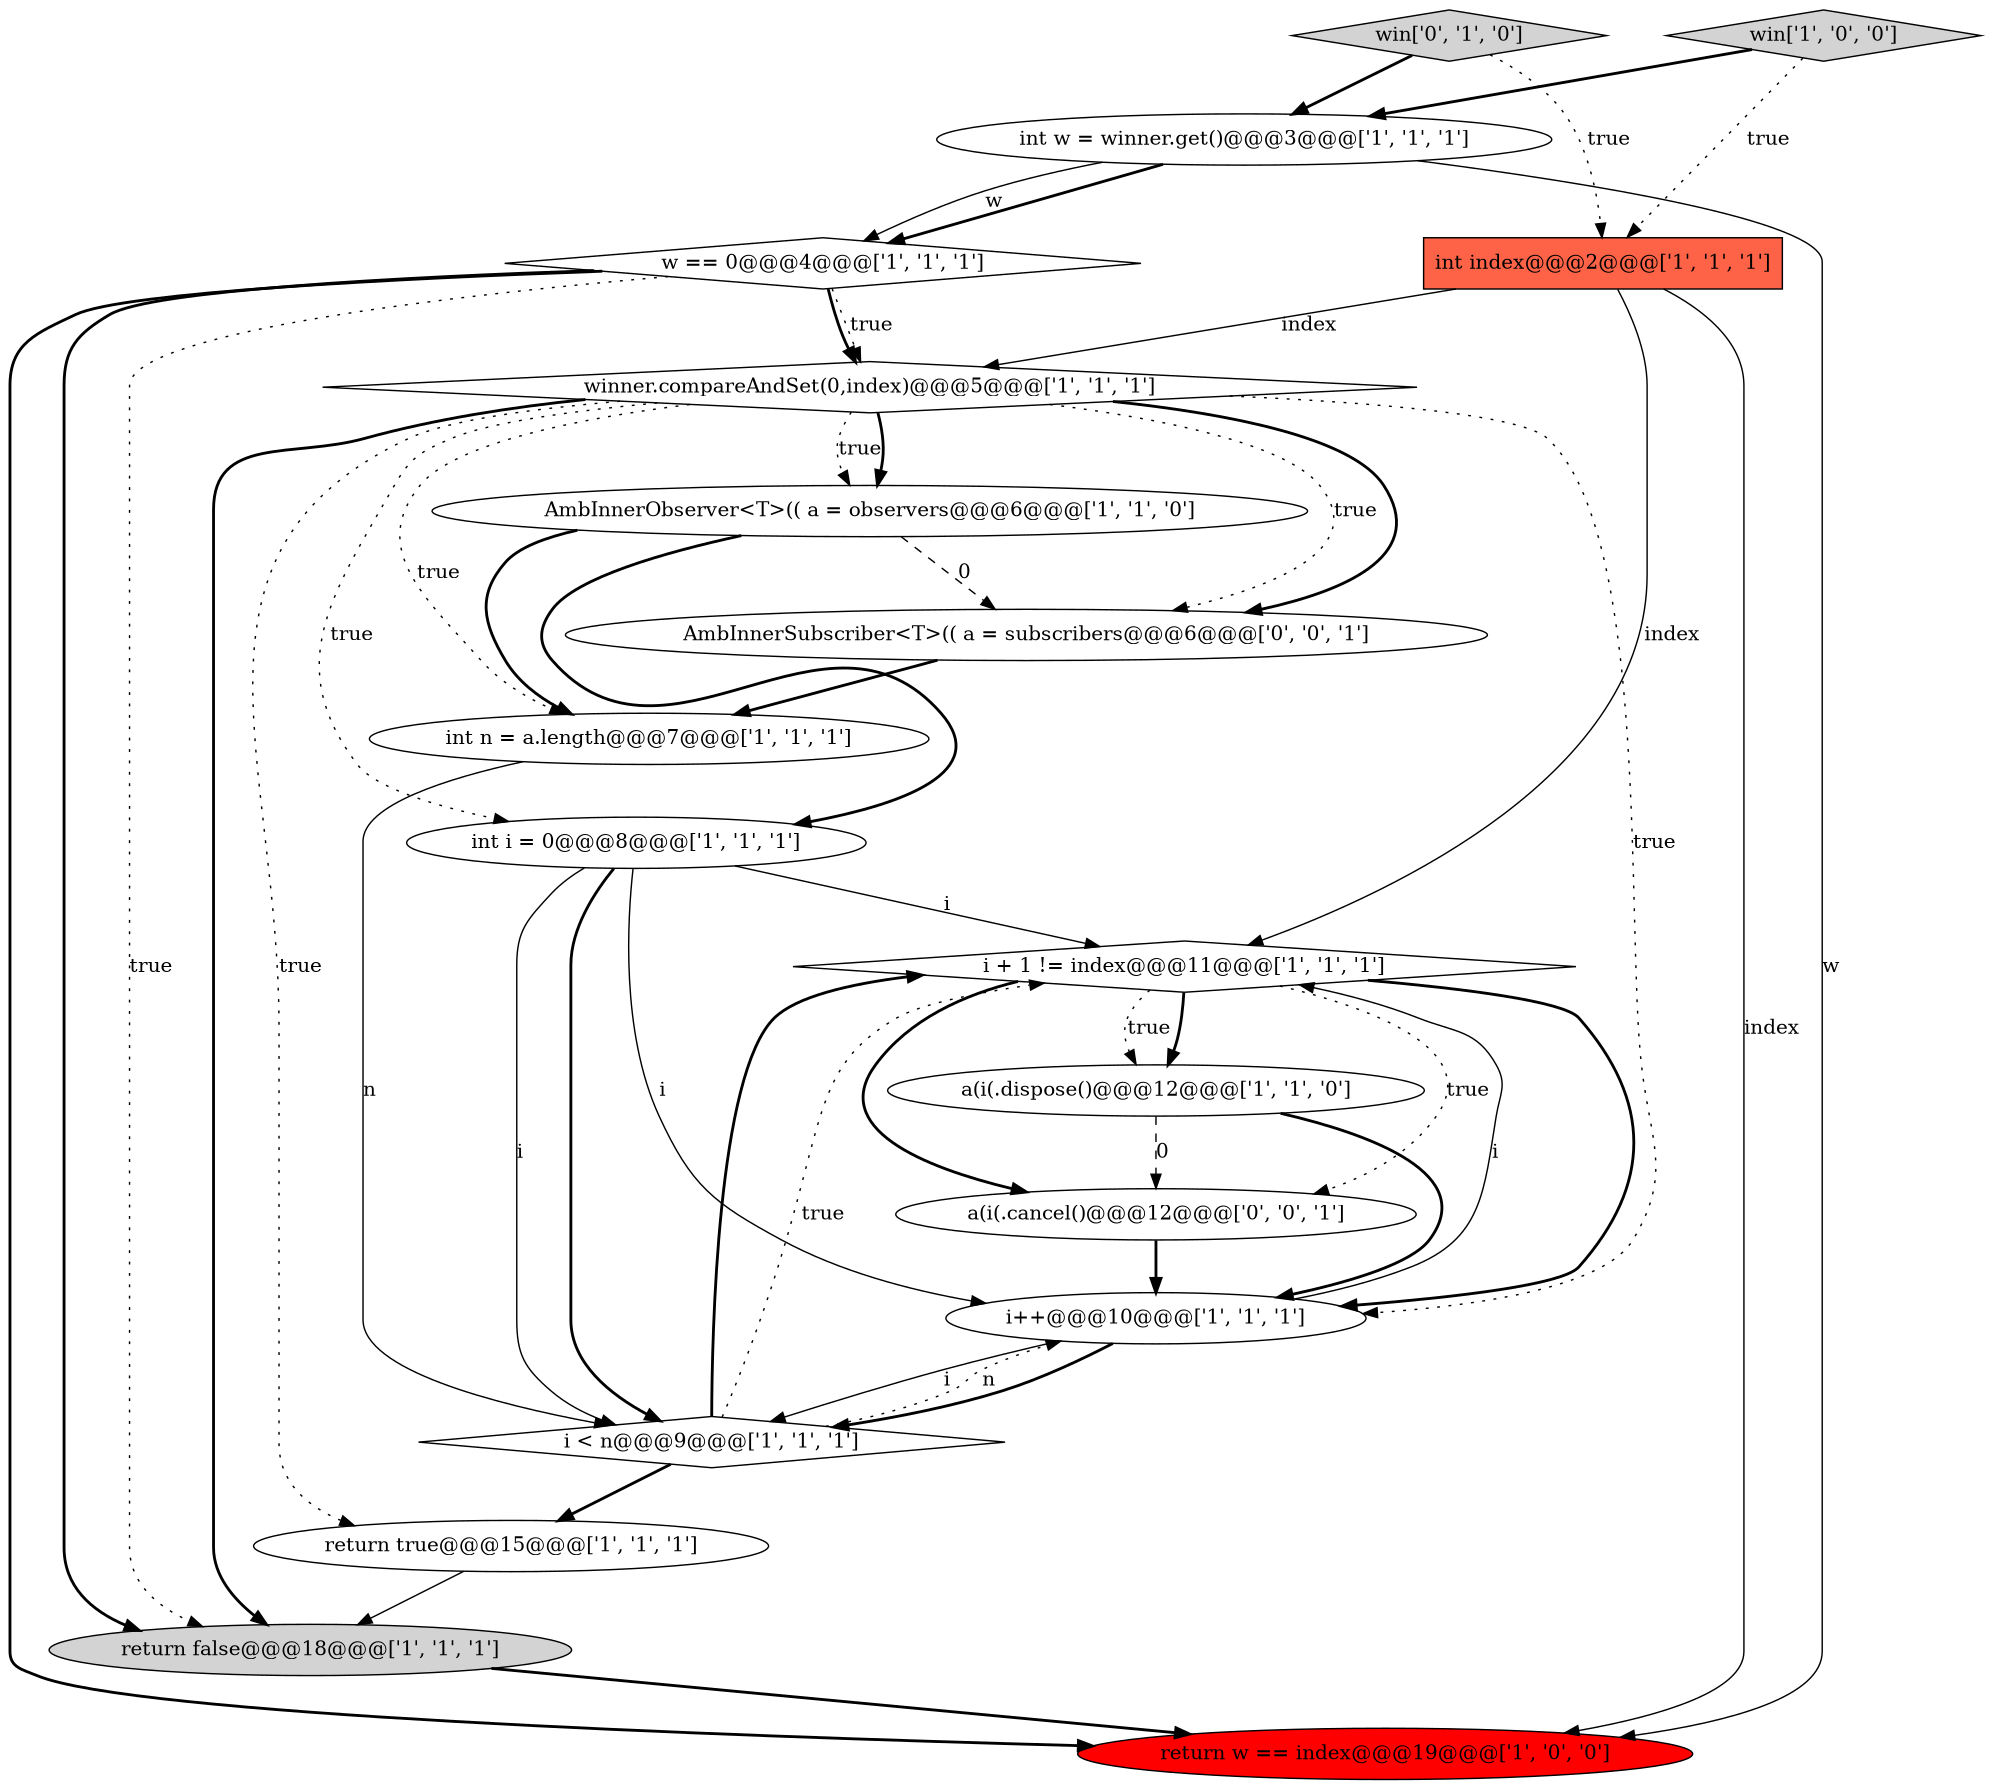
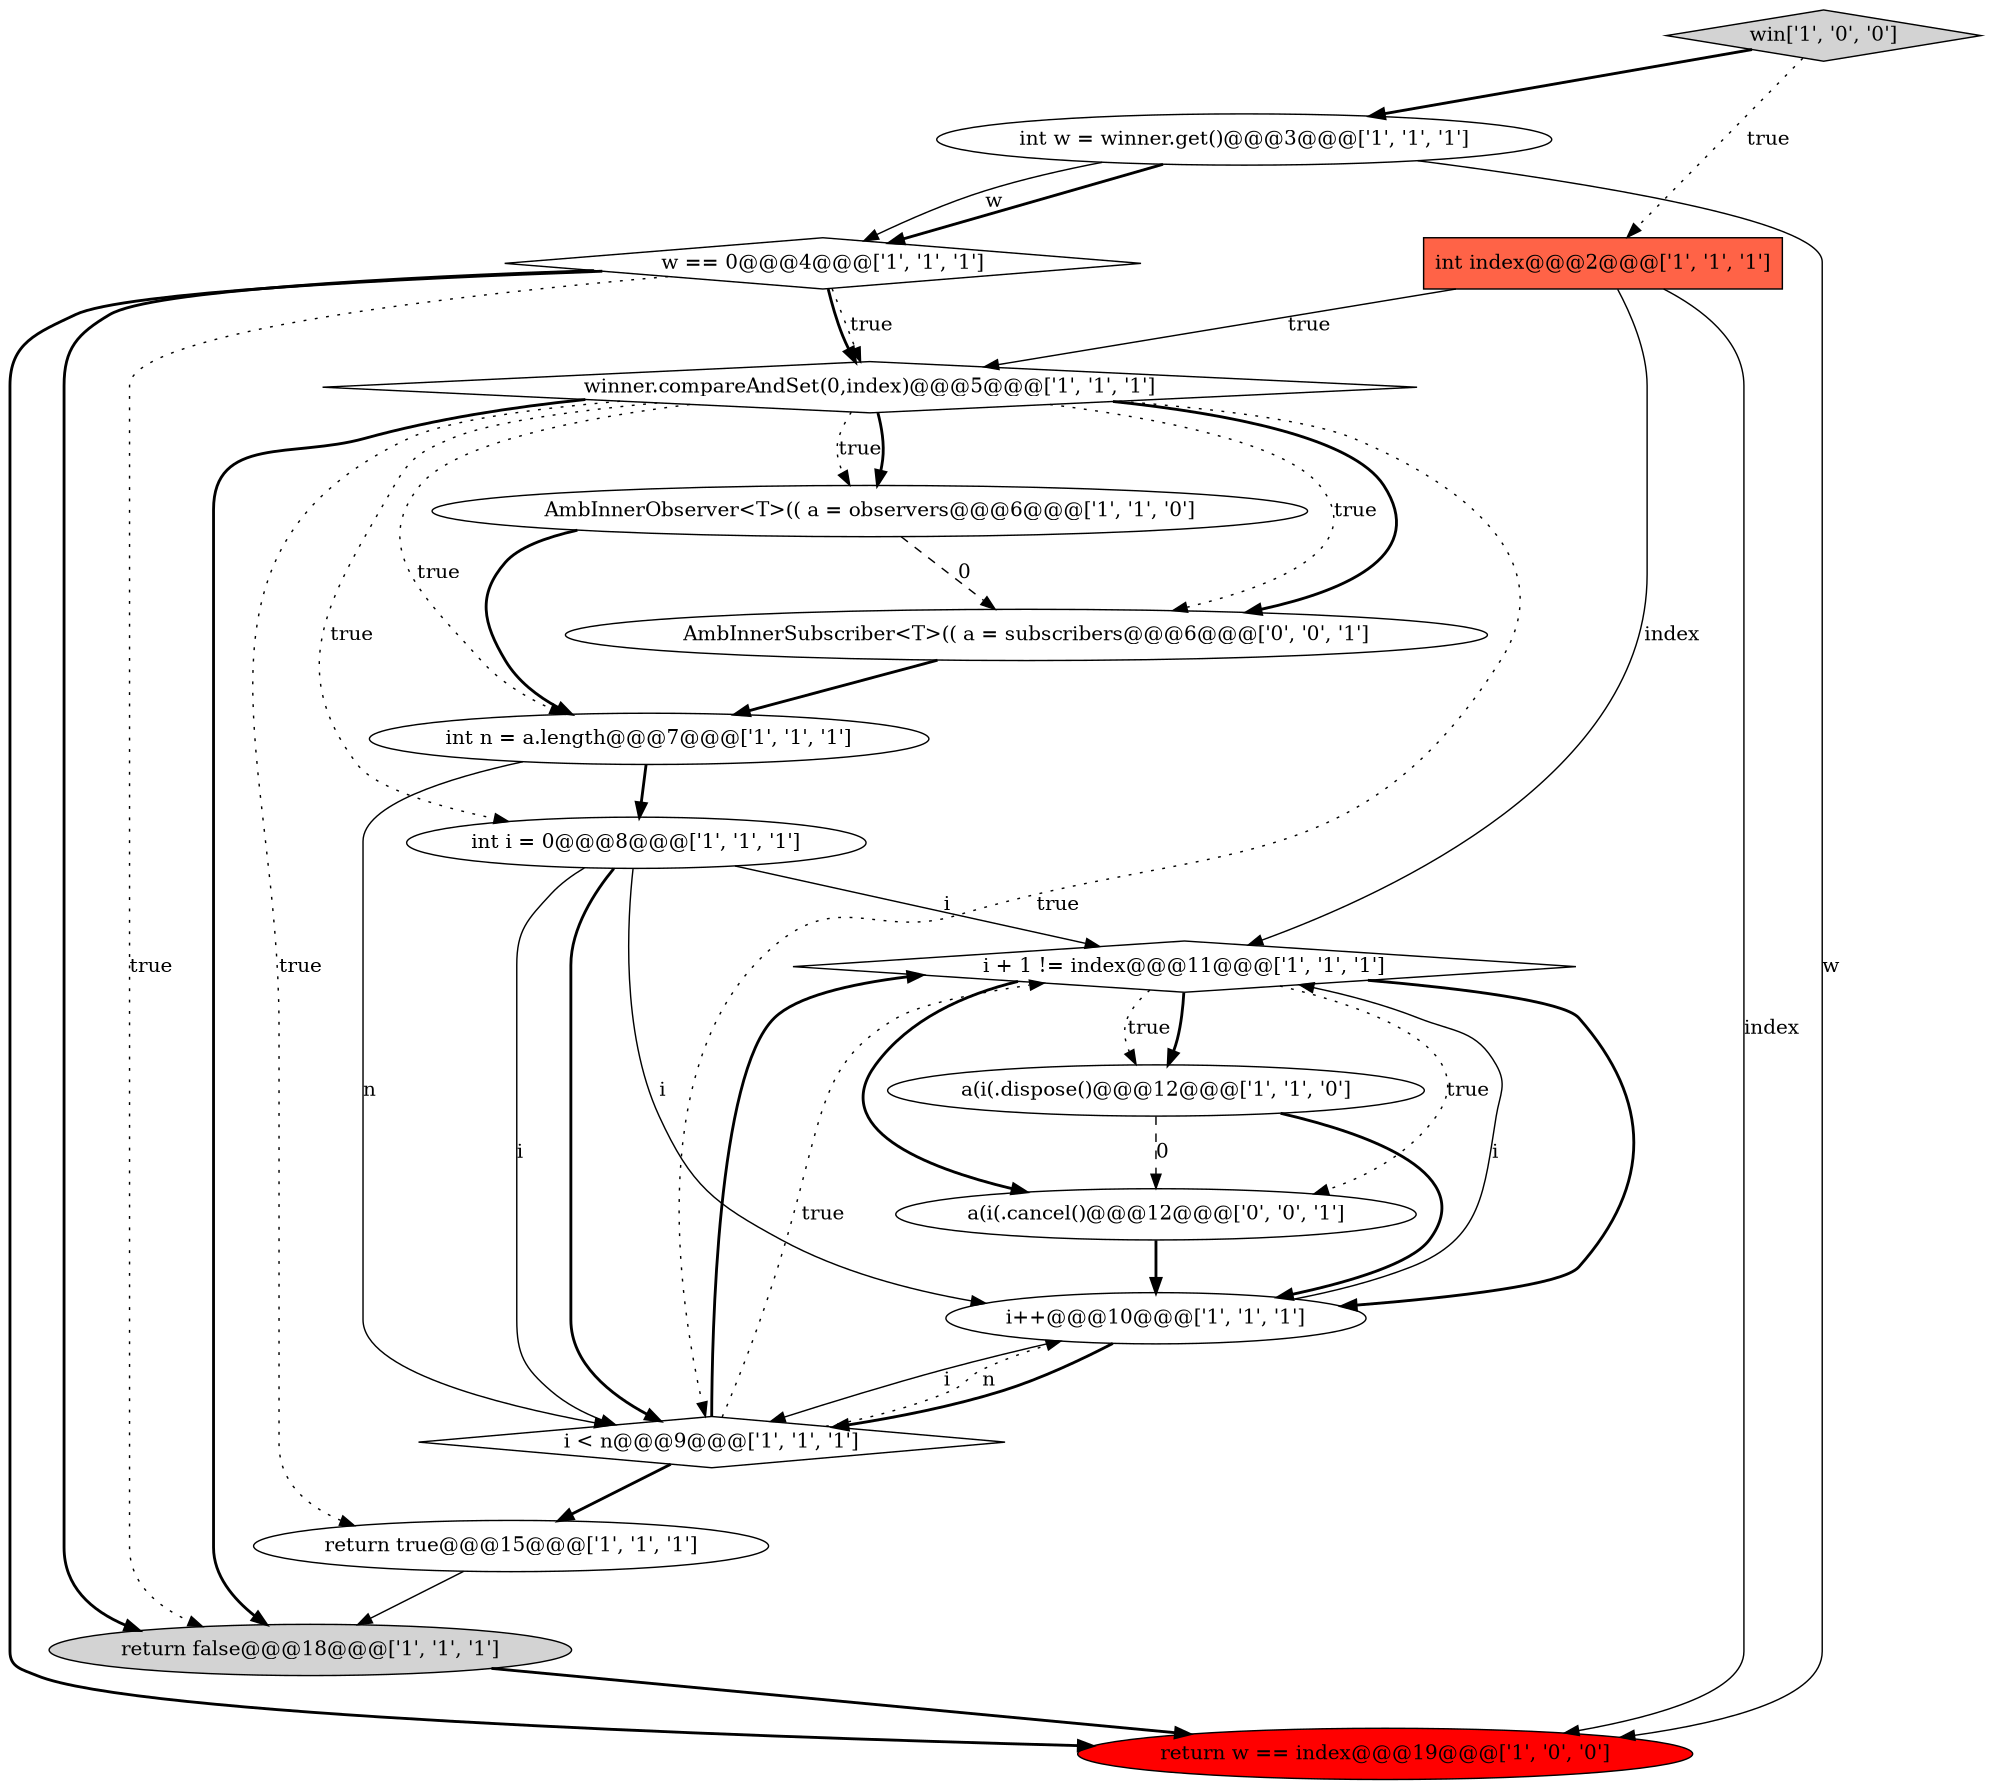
node "win['0', '1', '0']": removed
edge "int index@@@2@@@['1', '1', '1']" -> "winner.compareAndSet(0,index)@@@5@@@['1', '1', '1']": label "index" -> "true"
edge "AmbInnerObserver<T>(( a = observers@@@6@@@['1', '1', '0']" -> "int i = 0@@@8@@@['1', '1', '1']": now "int n = a.length@@@7@@@['1', '1', '1']" -> "int i = 0@@@8@@@['1', '1', '1']"
edge "winner.compareAndSet(0,index)@@@5@@@['1', '1', '1']" -> "i++@@@10@@@['1', '1', '1']": now "winner.compareAndSet(0,index)@@@5@@@['1', '1', '1']" -> "i < n@@@9@@@['1', '1', '1']"
